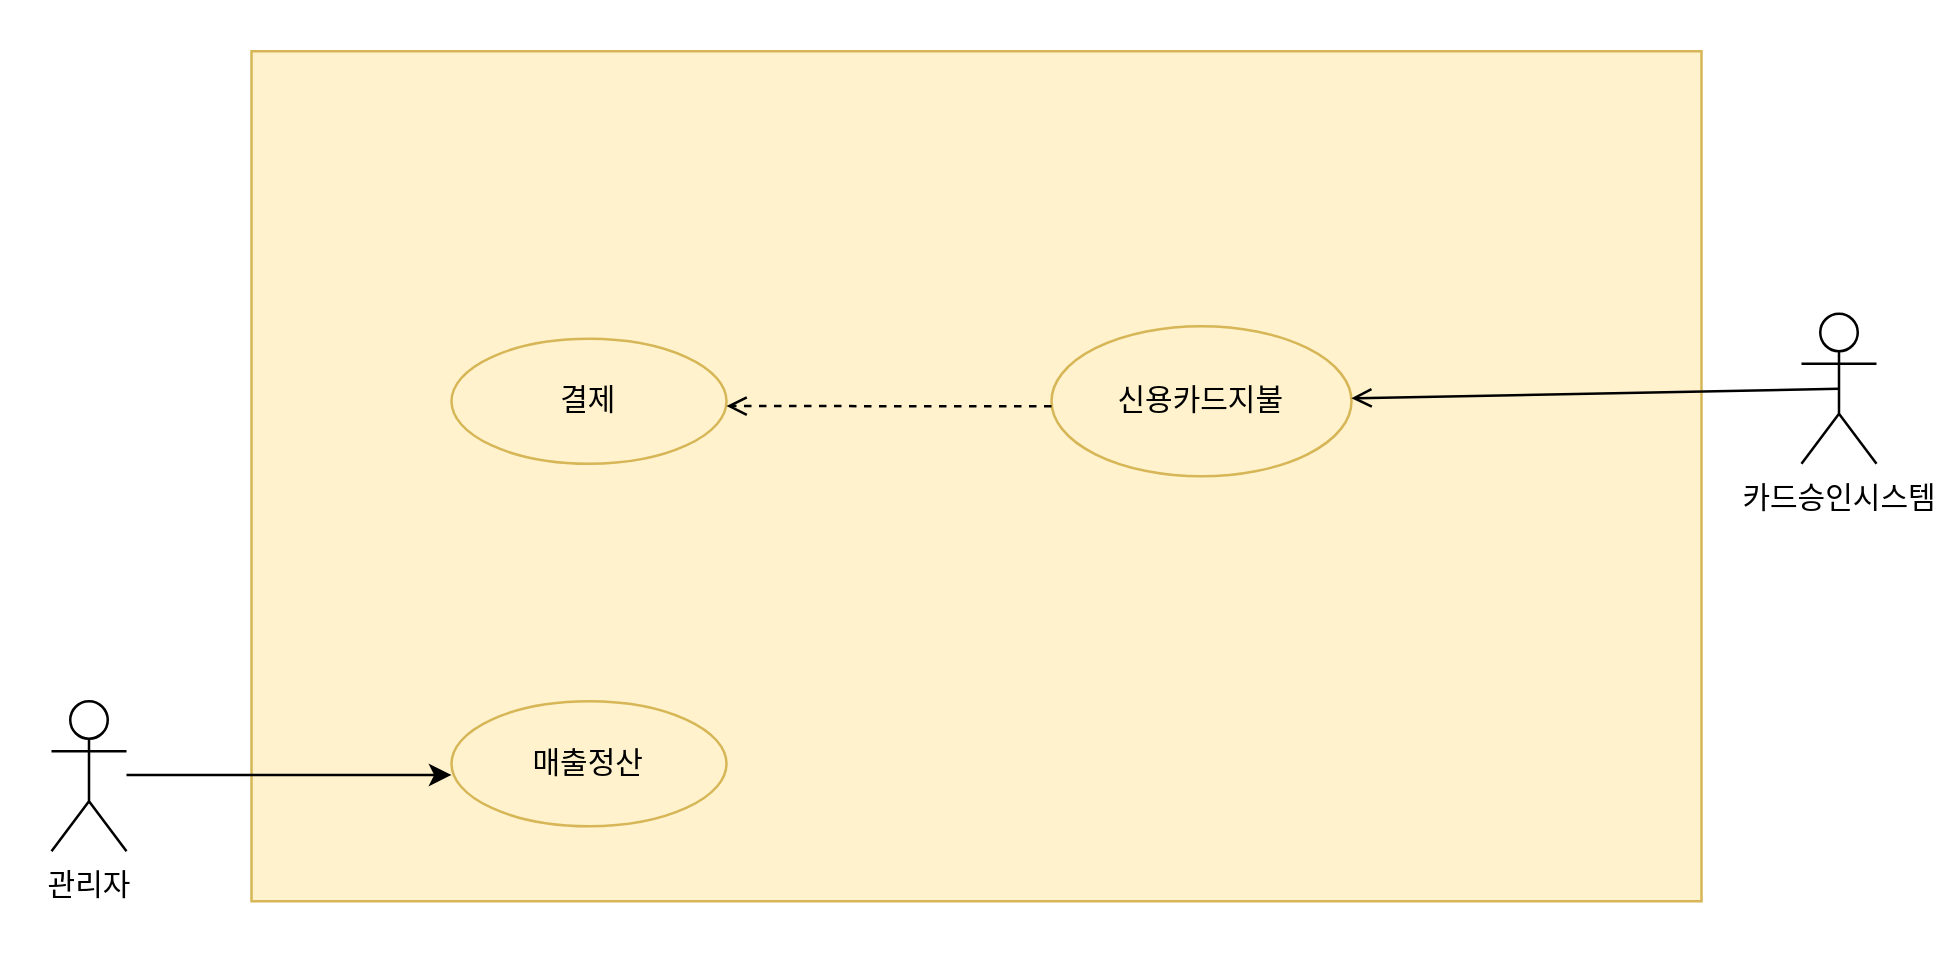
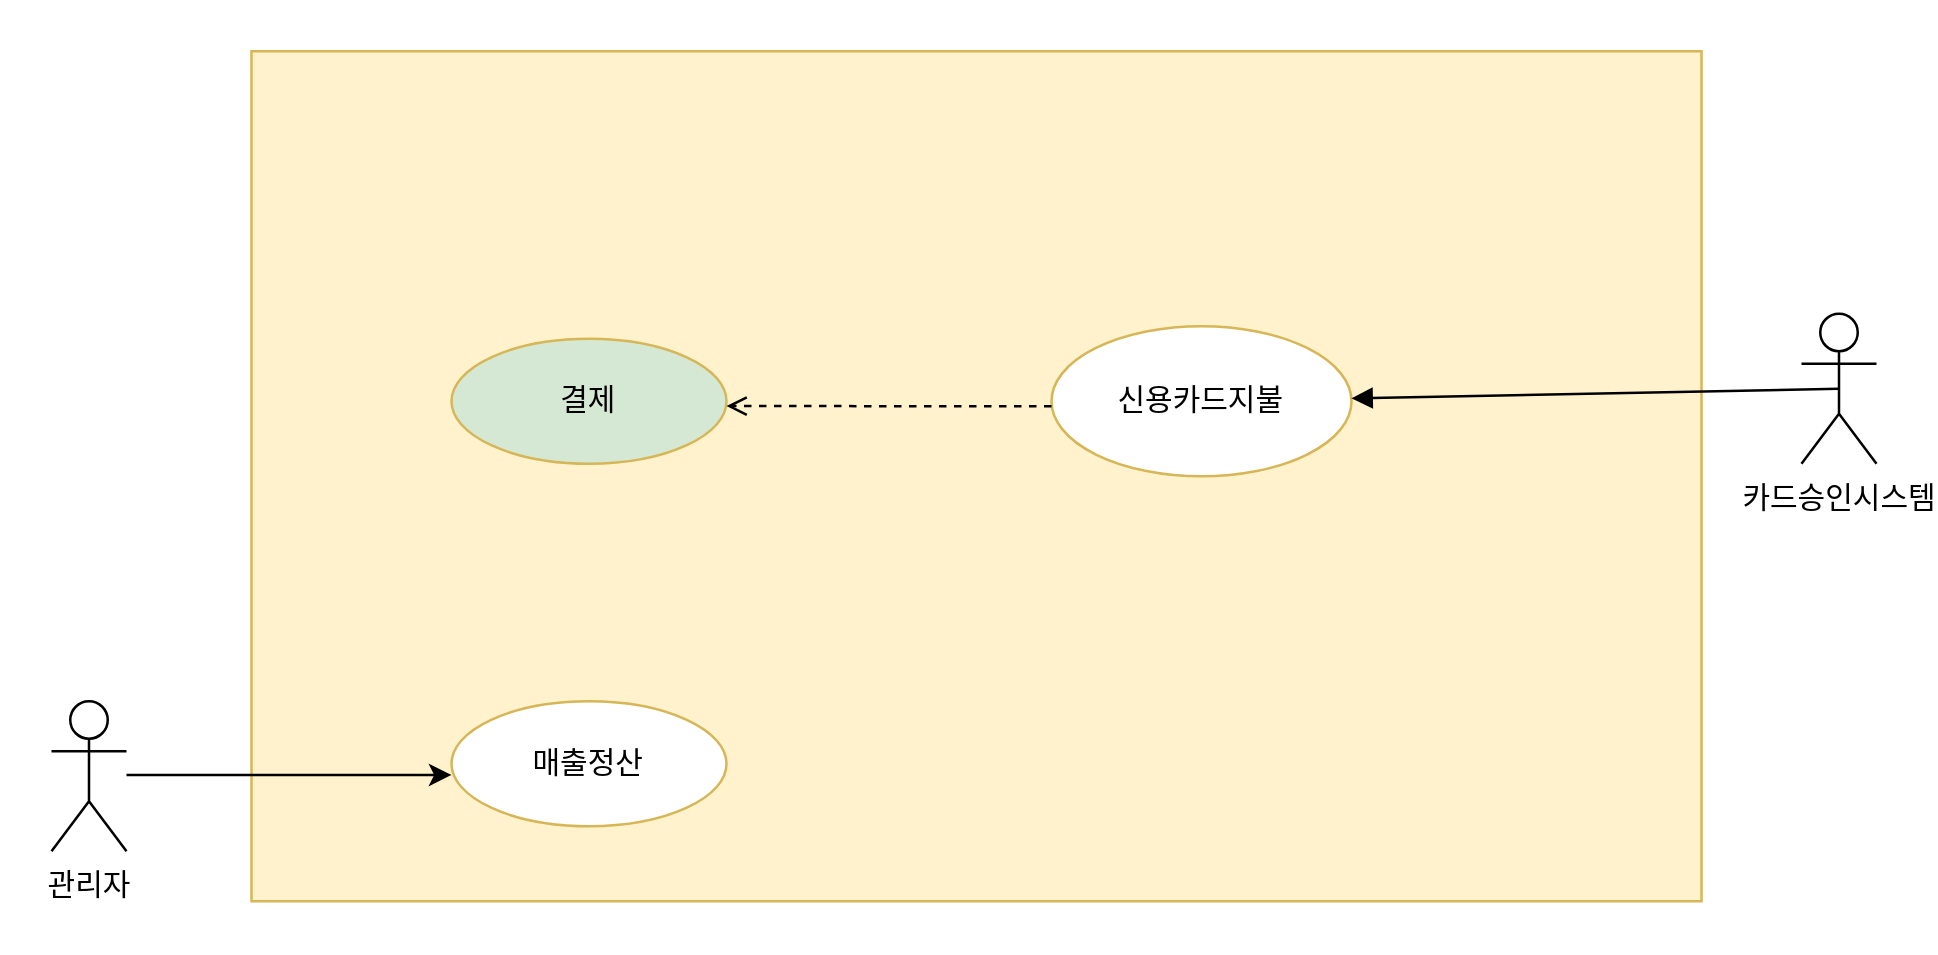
edge "카드승인시스템" -> "신용카드지불": arrowhead open -> block
node "결제": fillcolor #fff2cc -> #d5e8d4
node "신용카드지불": fillcolor #fff2cc -> #ffffff
node "매출정산": fillcolor #fff2cc -> #ffffff
